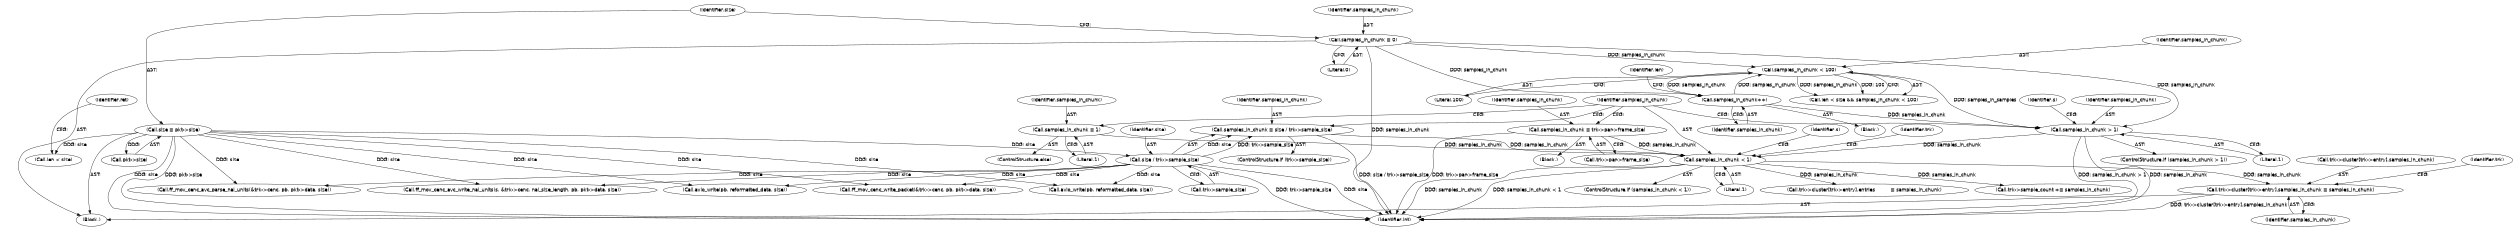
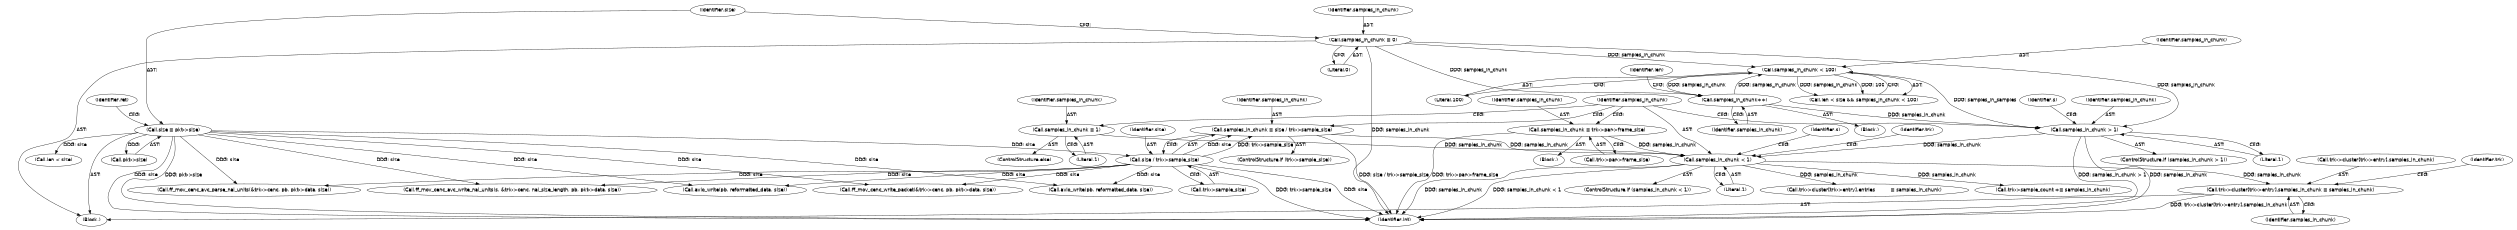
edge "(Identifier,ret)" -> "(Call,len < size)": now "(Identifier,ret)" -> "(Call,size = pkt->size)"
edge "(Call,samples_in_chunk = size / trk->sample_size)" -> "(Call,size / trk->sample_size)": added, label "CFG:"
